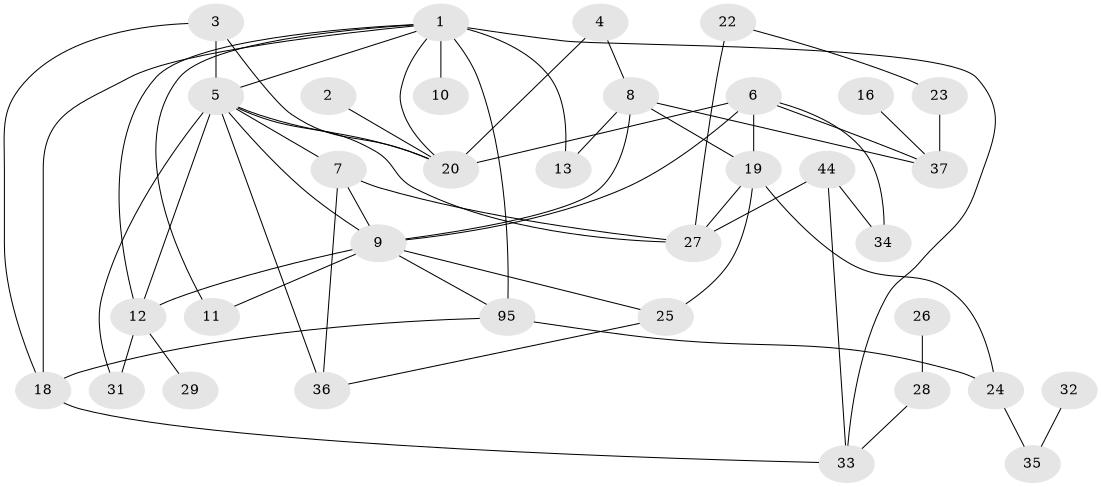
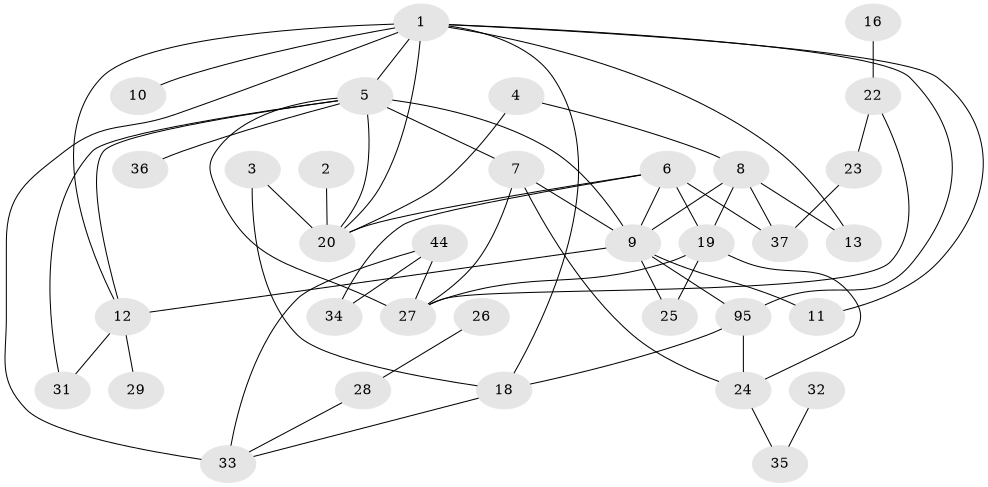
edge "3" -- "5": removed
edge "16" -- "37": now "16" -- "22"
edge "7" -- "36": now "7" -- "24"
edge "25" -- "36": removed
